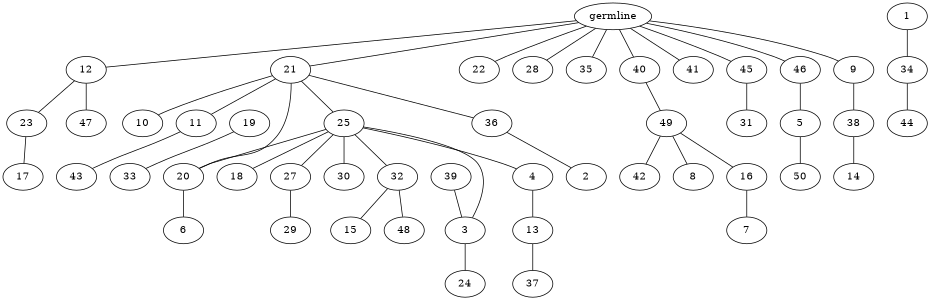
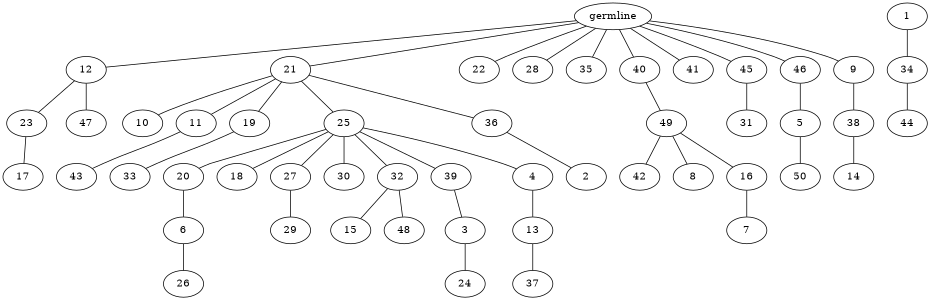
edge "21" -- "20": now "21" -- "19"
edge "25" -- "3": now "25" -- "39"
node "26": added
